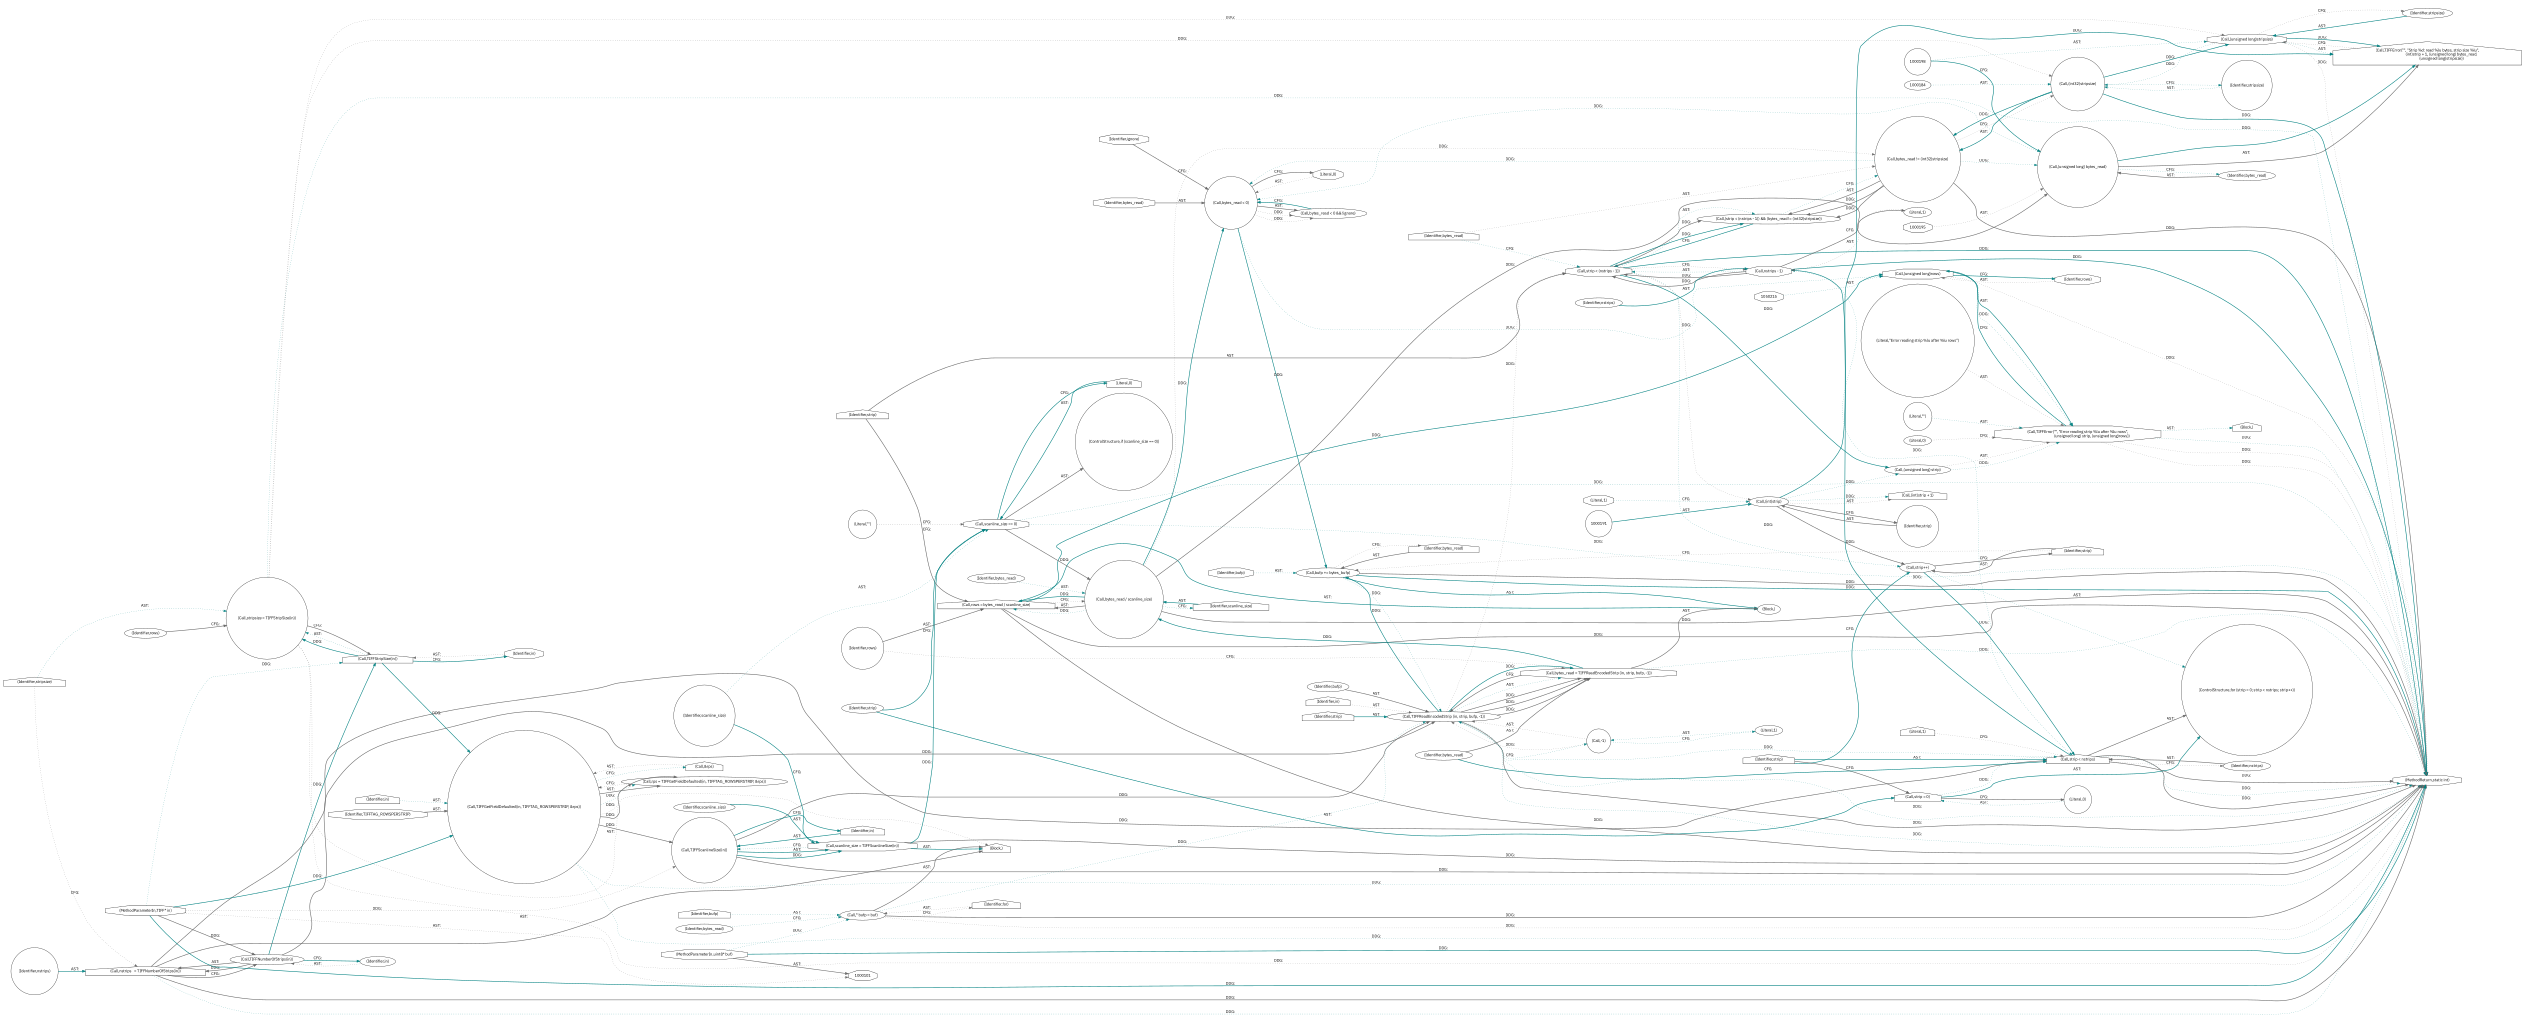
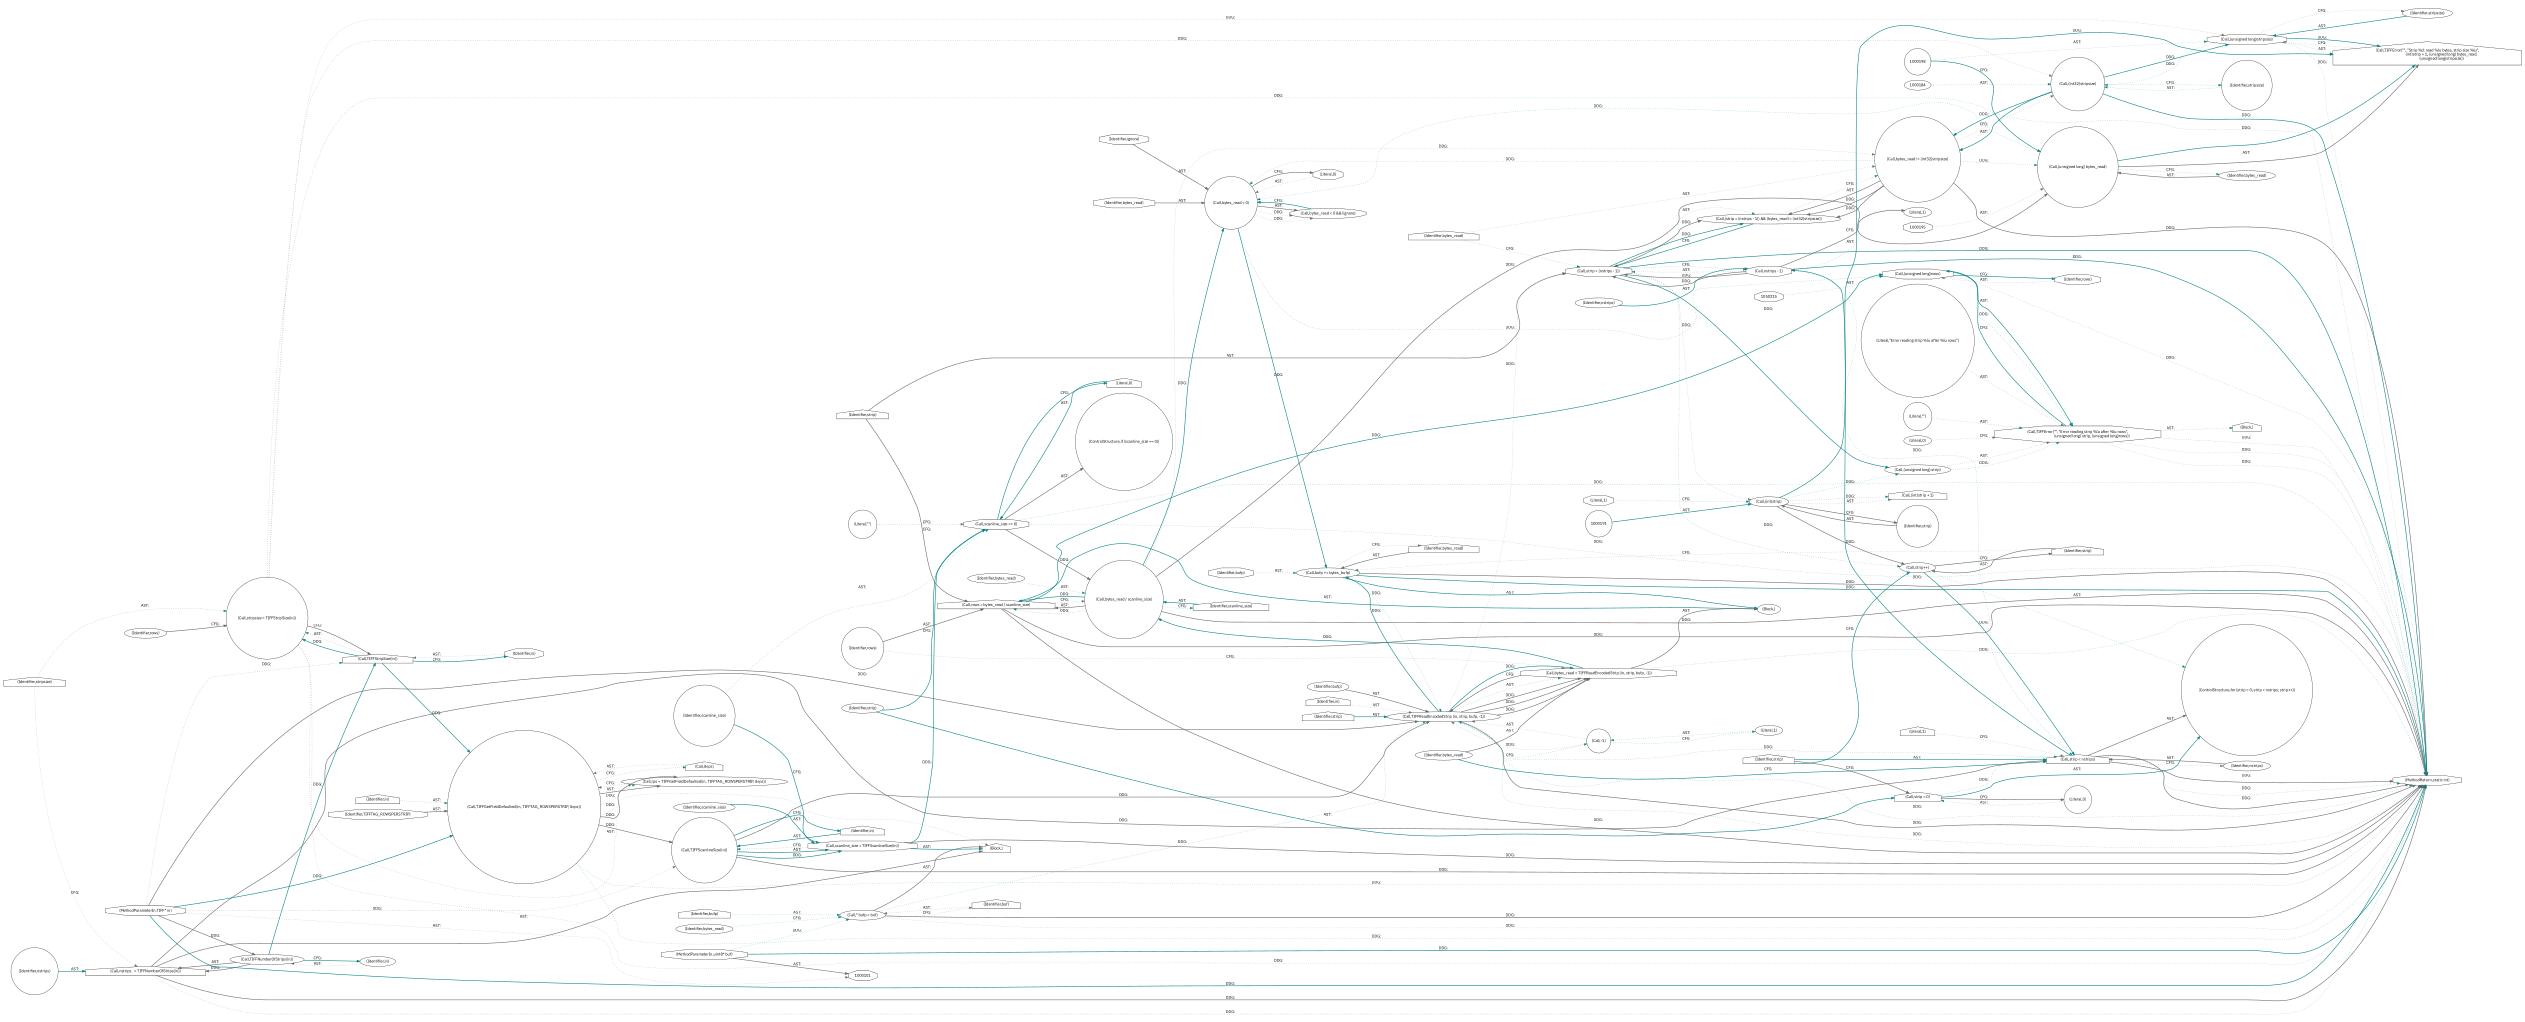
edge "(Identifier,ignore)" -> "(Call,bytes_read < 0)": label "CFG: " -> "AST: "
edge "(Call,TIFFNumberOfStrips(in))" -> "(Call,TIFFReadEncodedStrip (in, strip, bufp, -1))": now "(MethodParameterIn,TIFF* in)" -> "(Call,TIFFReadEncodedStrip (in, strip, bufp, -1))"
node "(Identifier,for)": label "(Identifier,for)" -> "(Identifier,buf)"
edge "(Call,nstrips   = TIFFNumberOfStrips(in))" -> "(Call,TIFFNumberOfStrips(in))": removed, label "CFG:"
